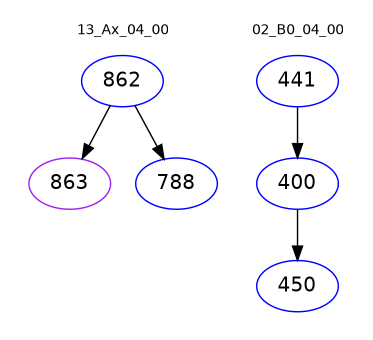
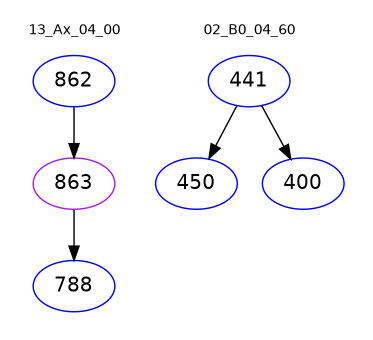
cluster "02_B0_04_00": label "02_B0_04_00" -> "02_B0_04_60"
edge "862" -> "788": now "863" -> "788"
edge "400" -> "450": now "441" -> "450"
